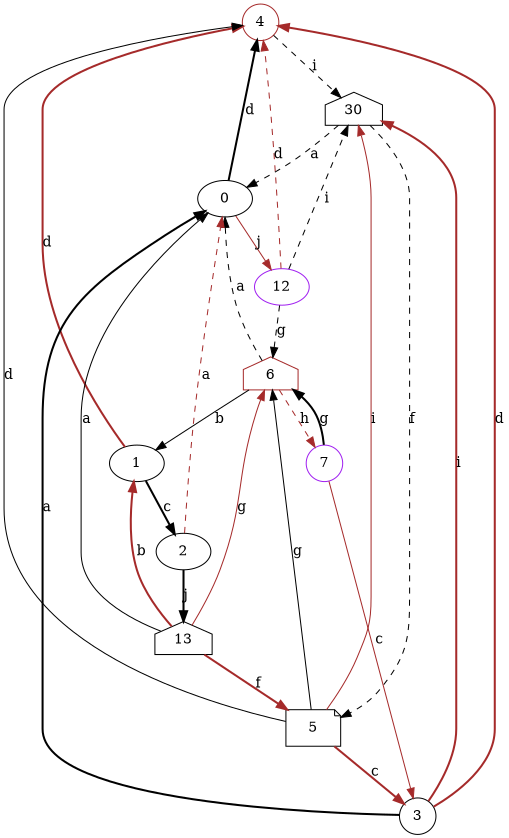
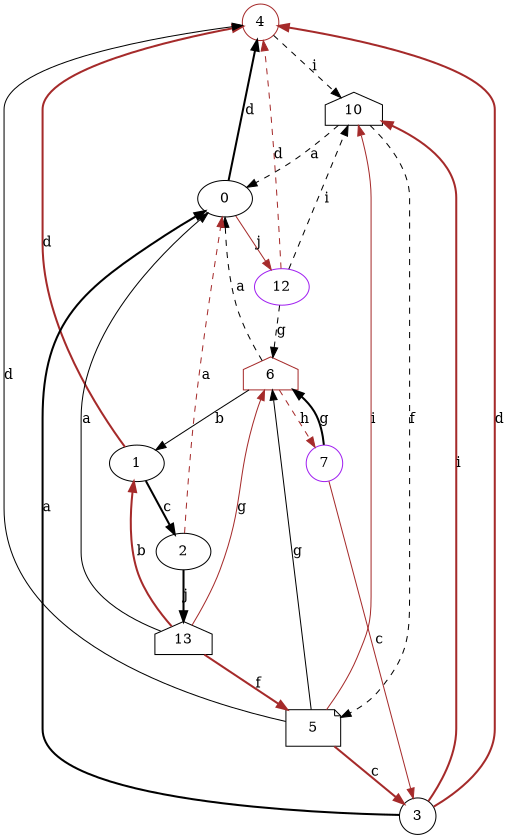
node "30": label "30" -> "10"
